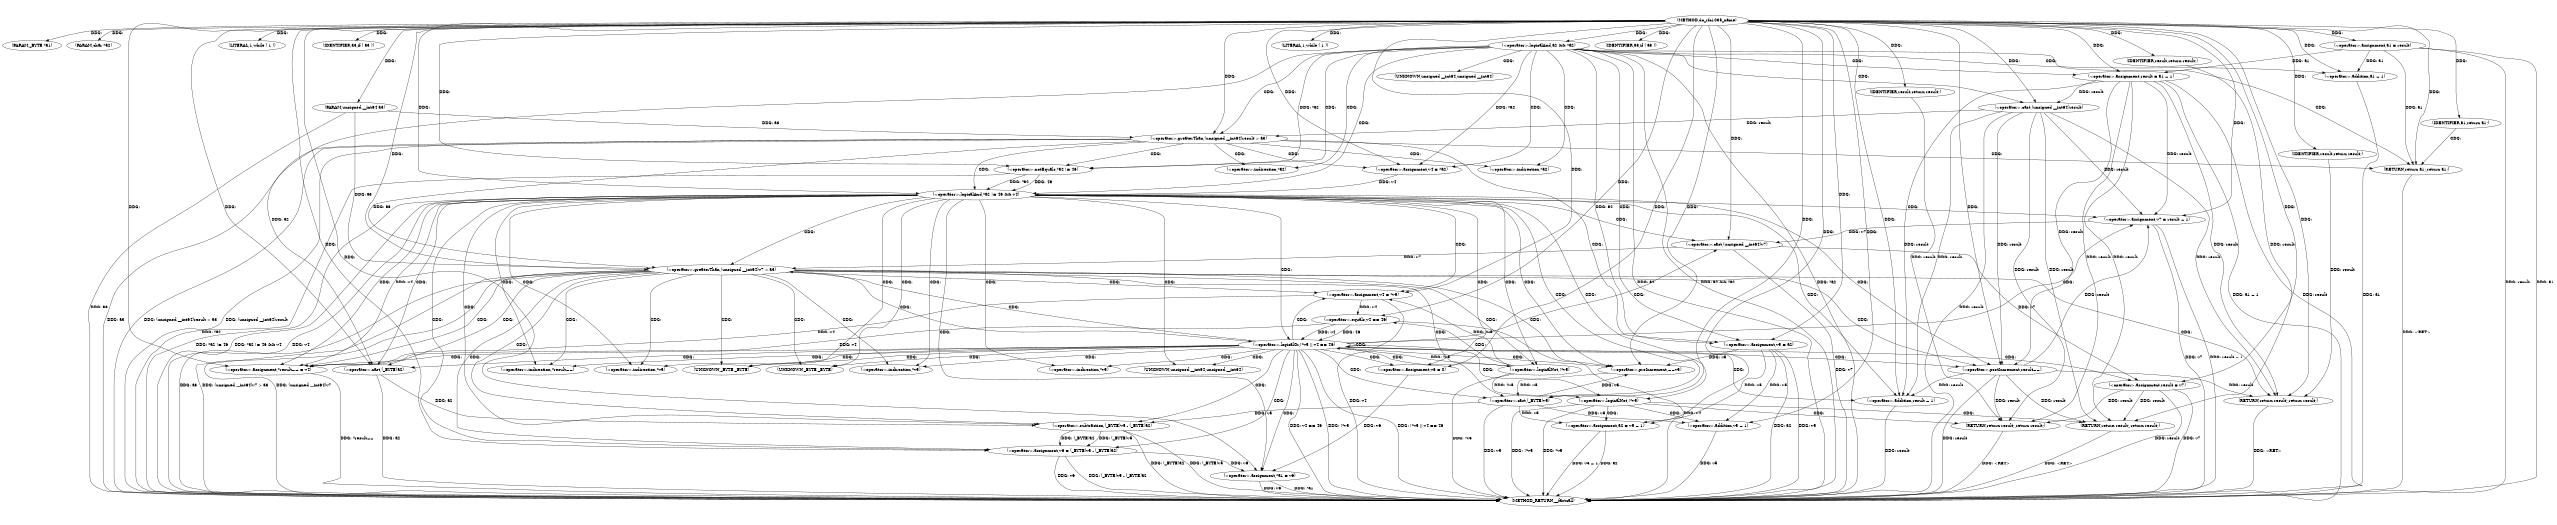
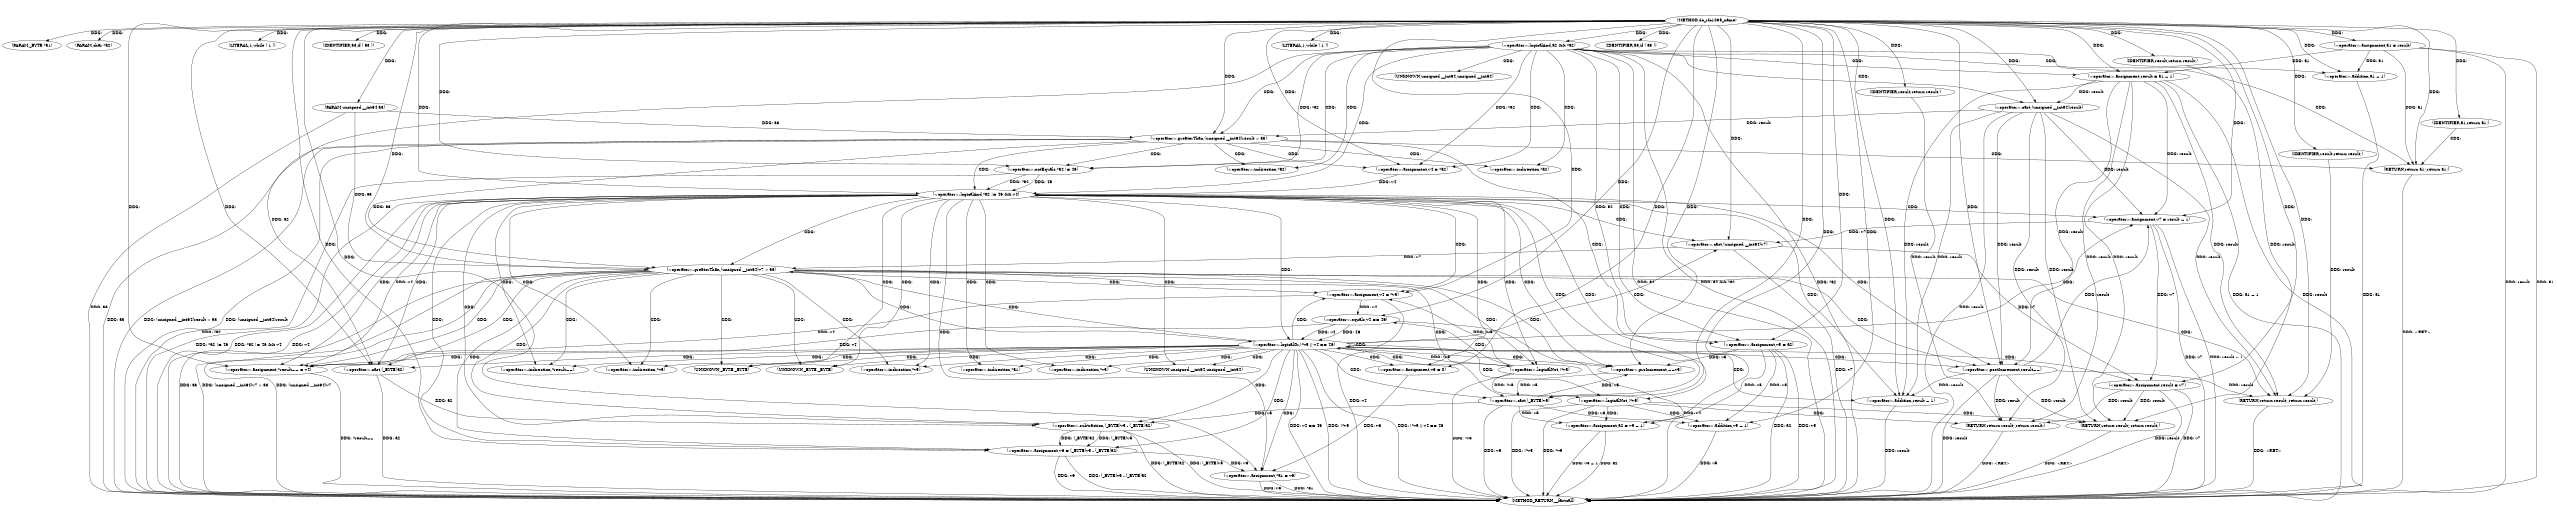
edge "(<operator>.assignment,v7 = result + 1)" -> "(<operator>.assignment,result = v7)": added, label "DDG: v7"
node "(<operator>.indirection,*a1)": added
